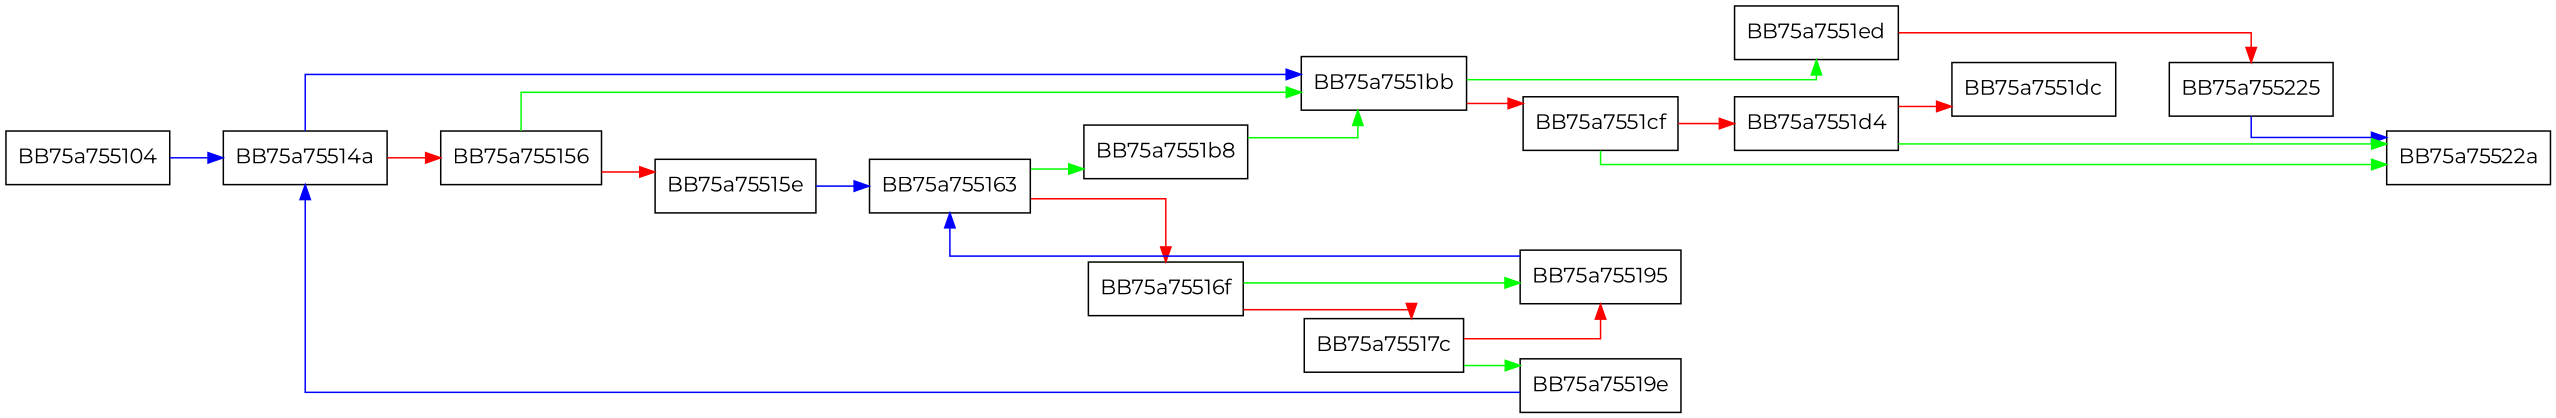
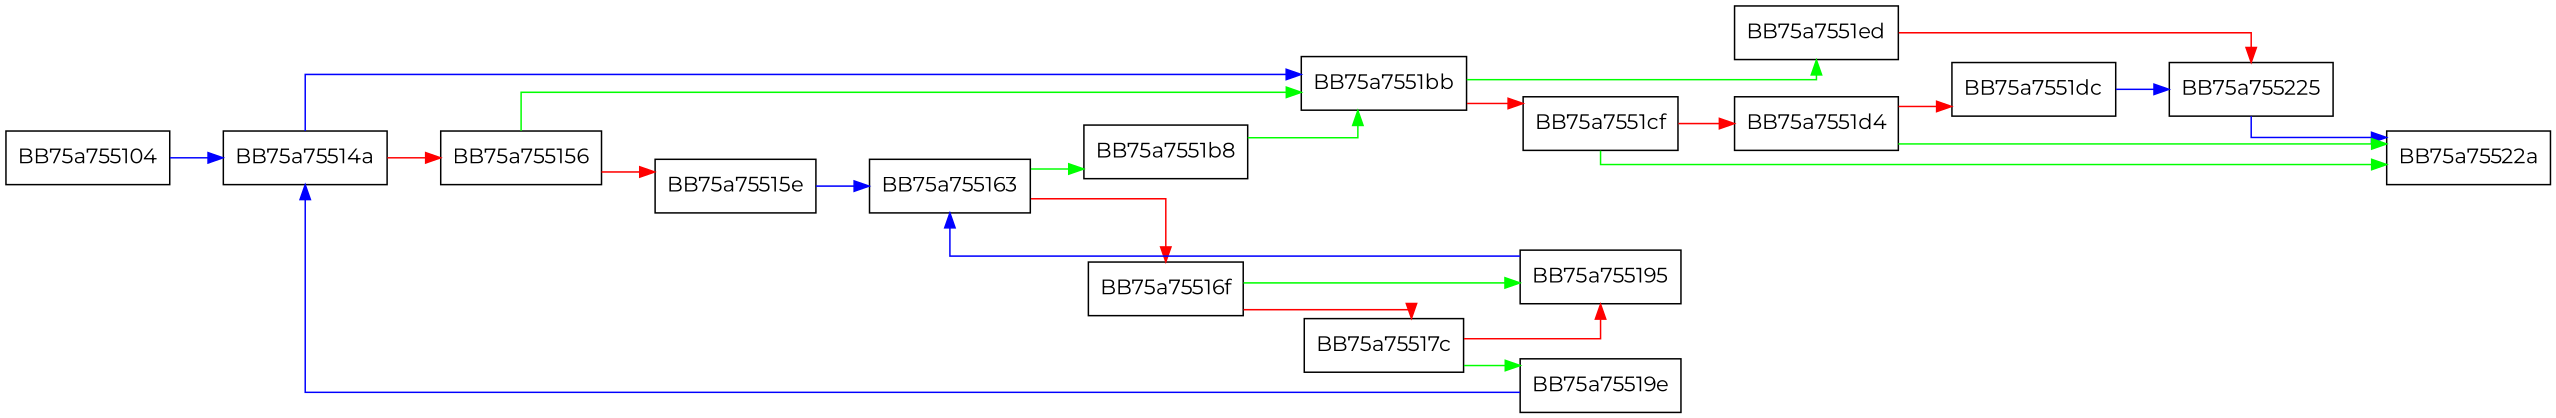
edge "BB75a7551dc" -> "BB75a755225": added
